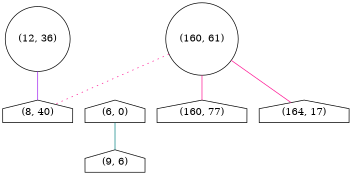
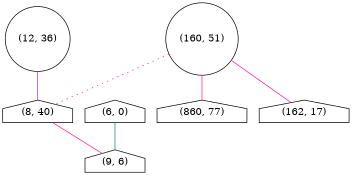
node "(160, 61)": label "(160, 61)" -> "(160, 51)"
node "(160, 77)": label "(160, 77)" -> "(860, 77)"
node "(164, 17)": label "(164, 17)" -> "(162, 17)"
edge "(8, 40)" -- "(9, 6)": added
